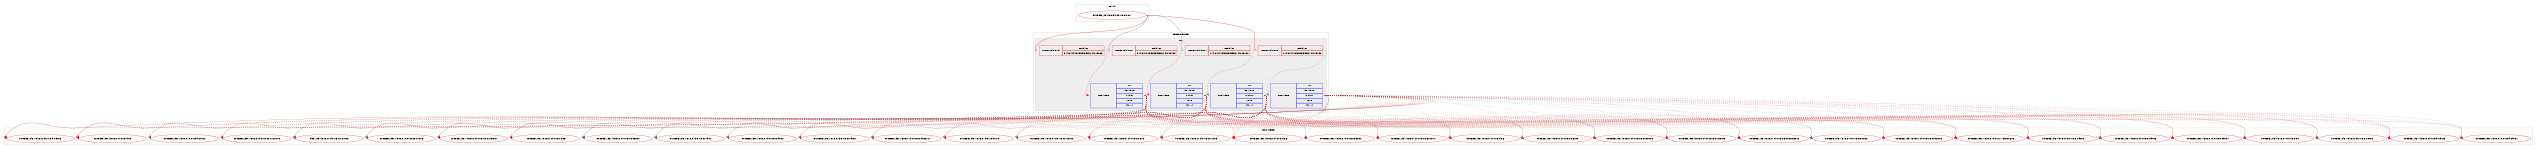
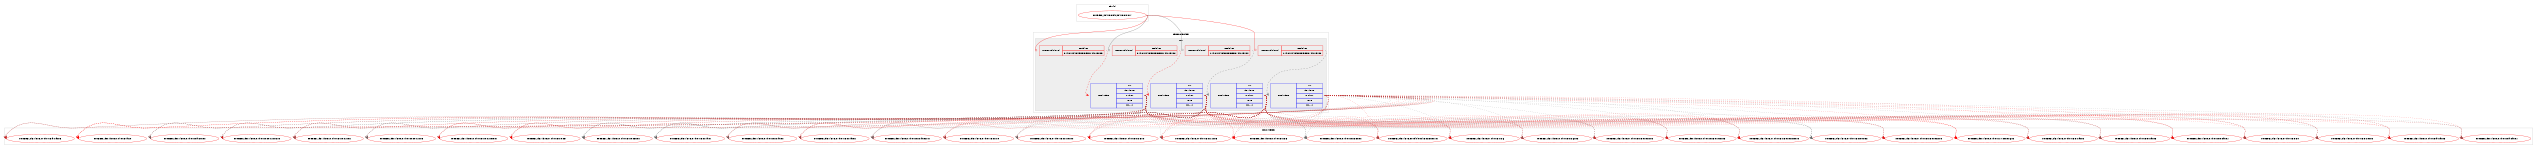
node "dep://dev-lang/python-3.10.14_p2": label "dep://dev-lang/python-3.10.14_p2" -> "portage://dev-lang/python-3.10.14_p2"
node "portage://dev-lang/python-3.12.5_p1-r1": label "portage://dev-lang/python-3.12.5_p1-r1" -> "portage://dev-lang/conditional-3.12.5_p1-r1"
